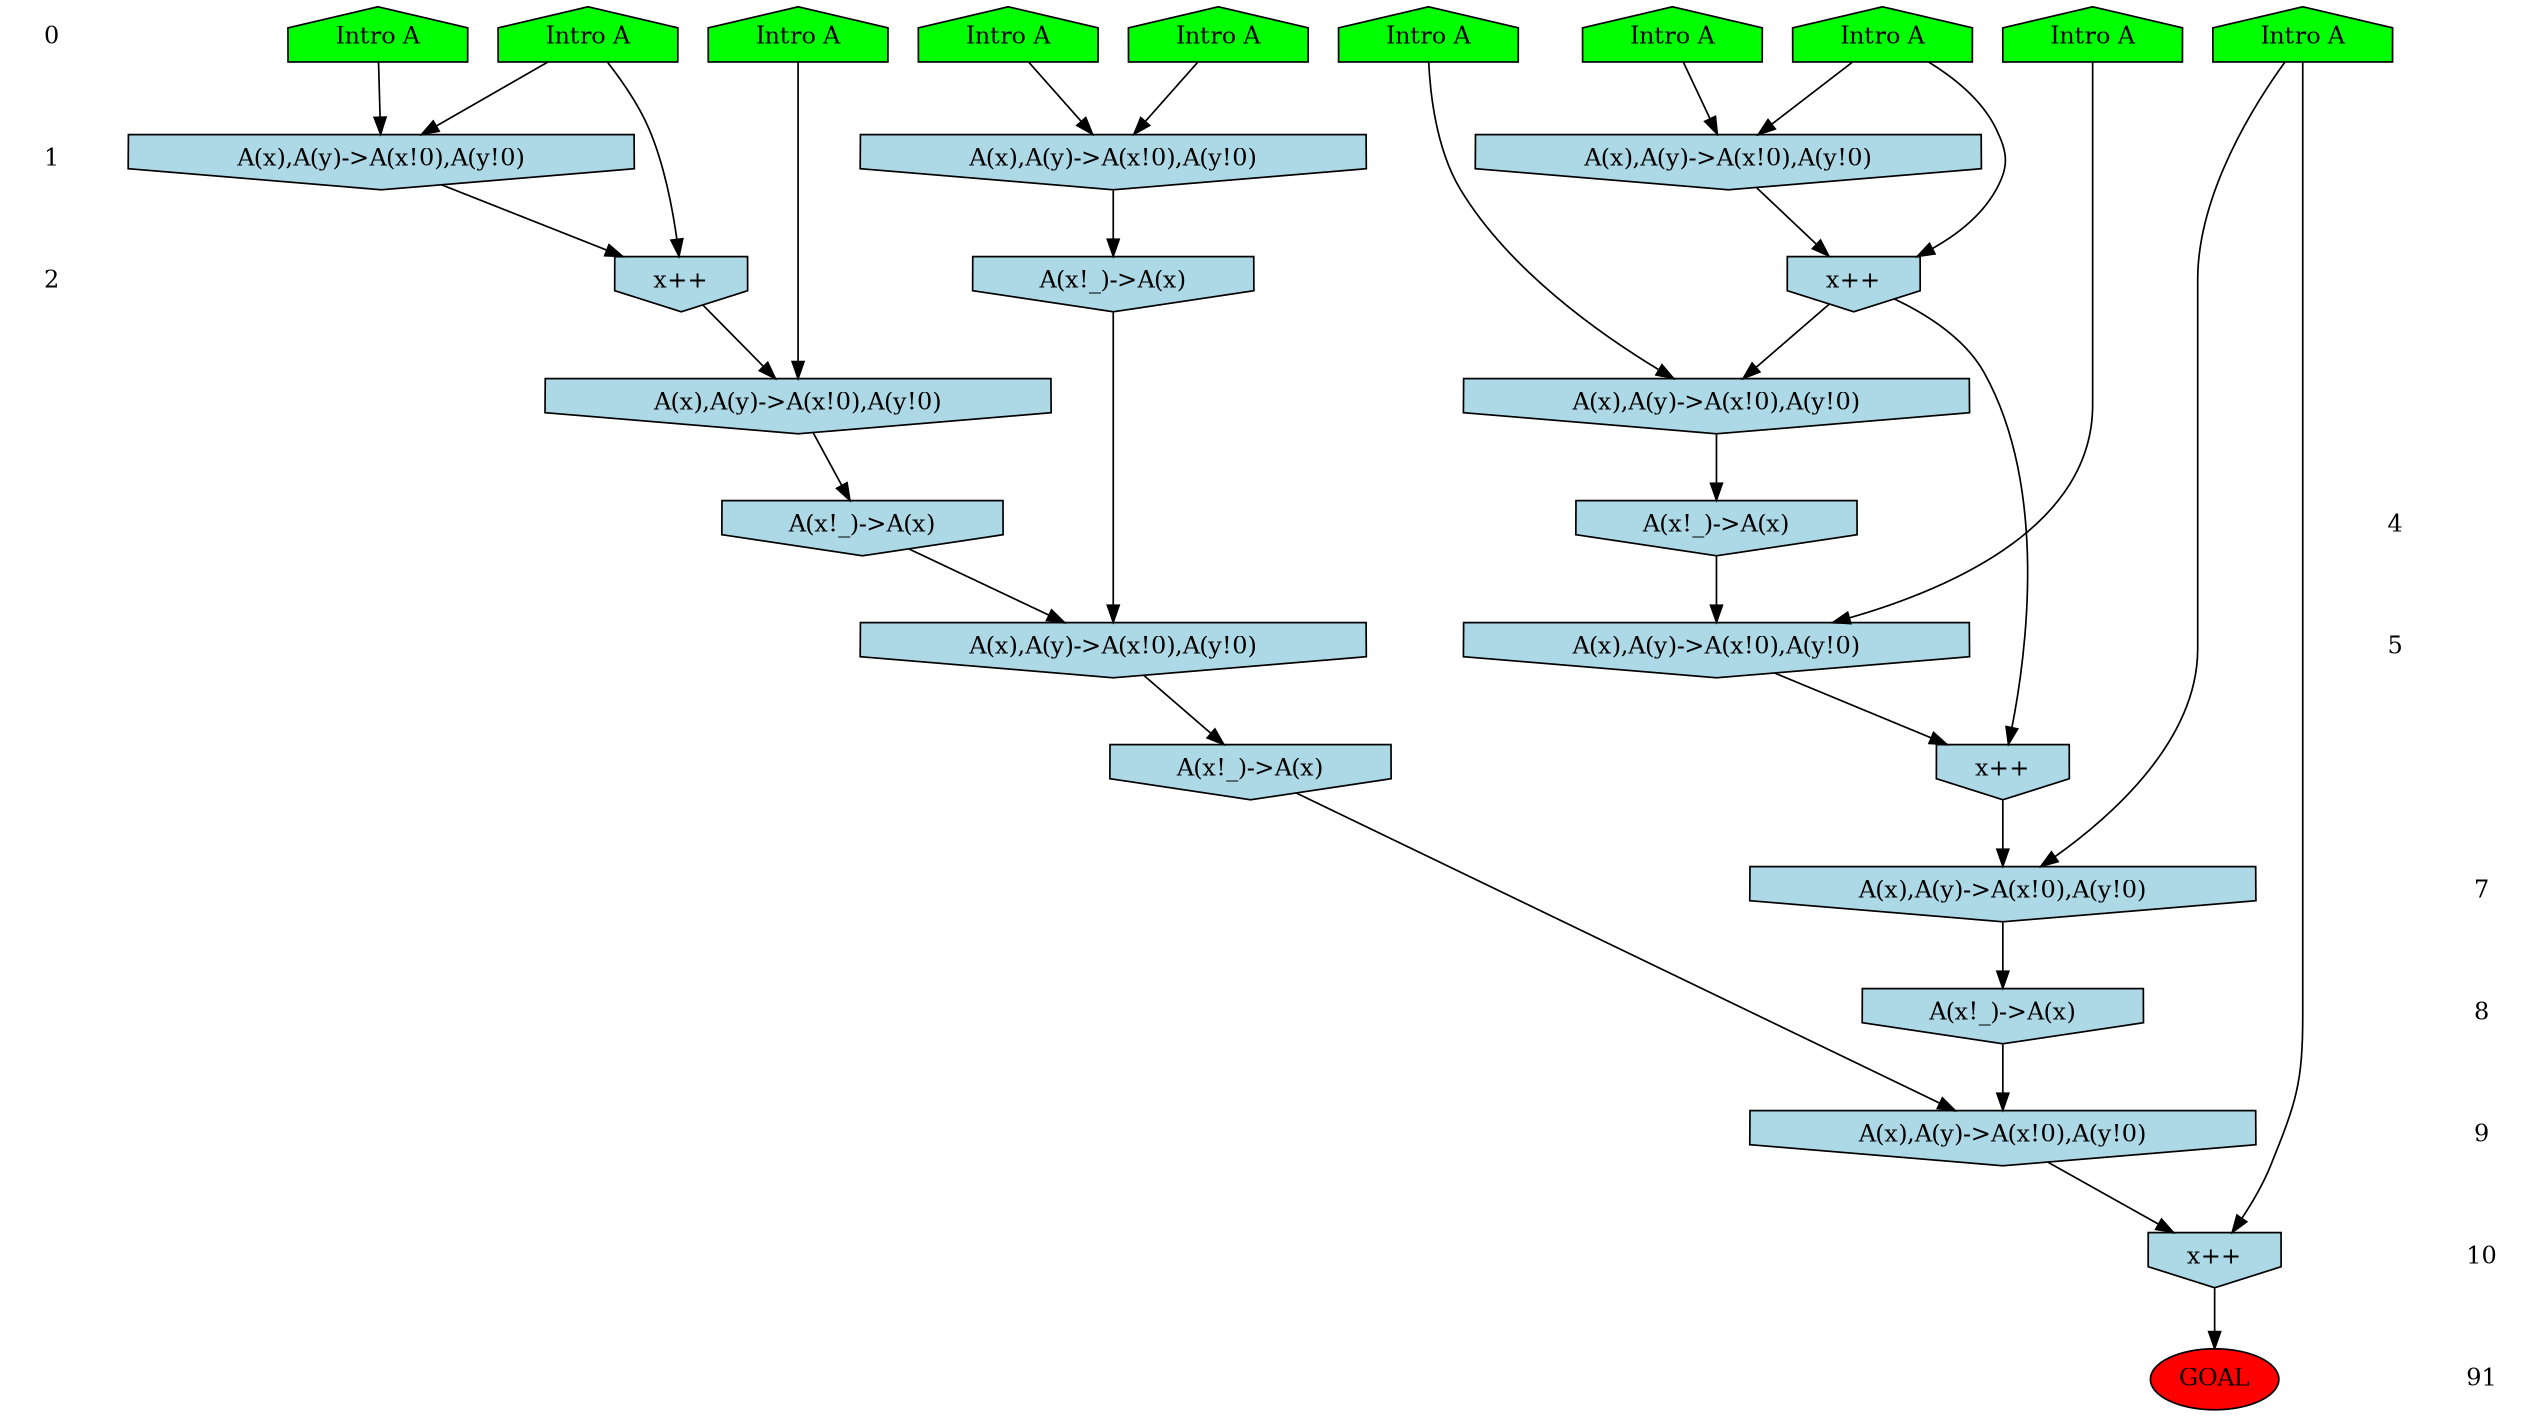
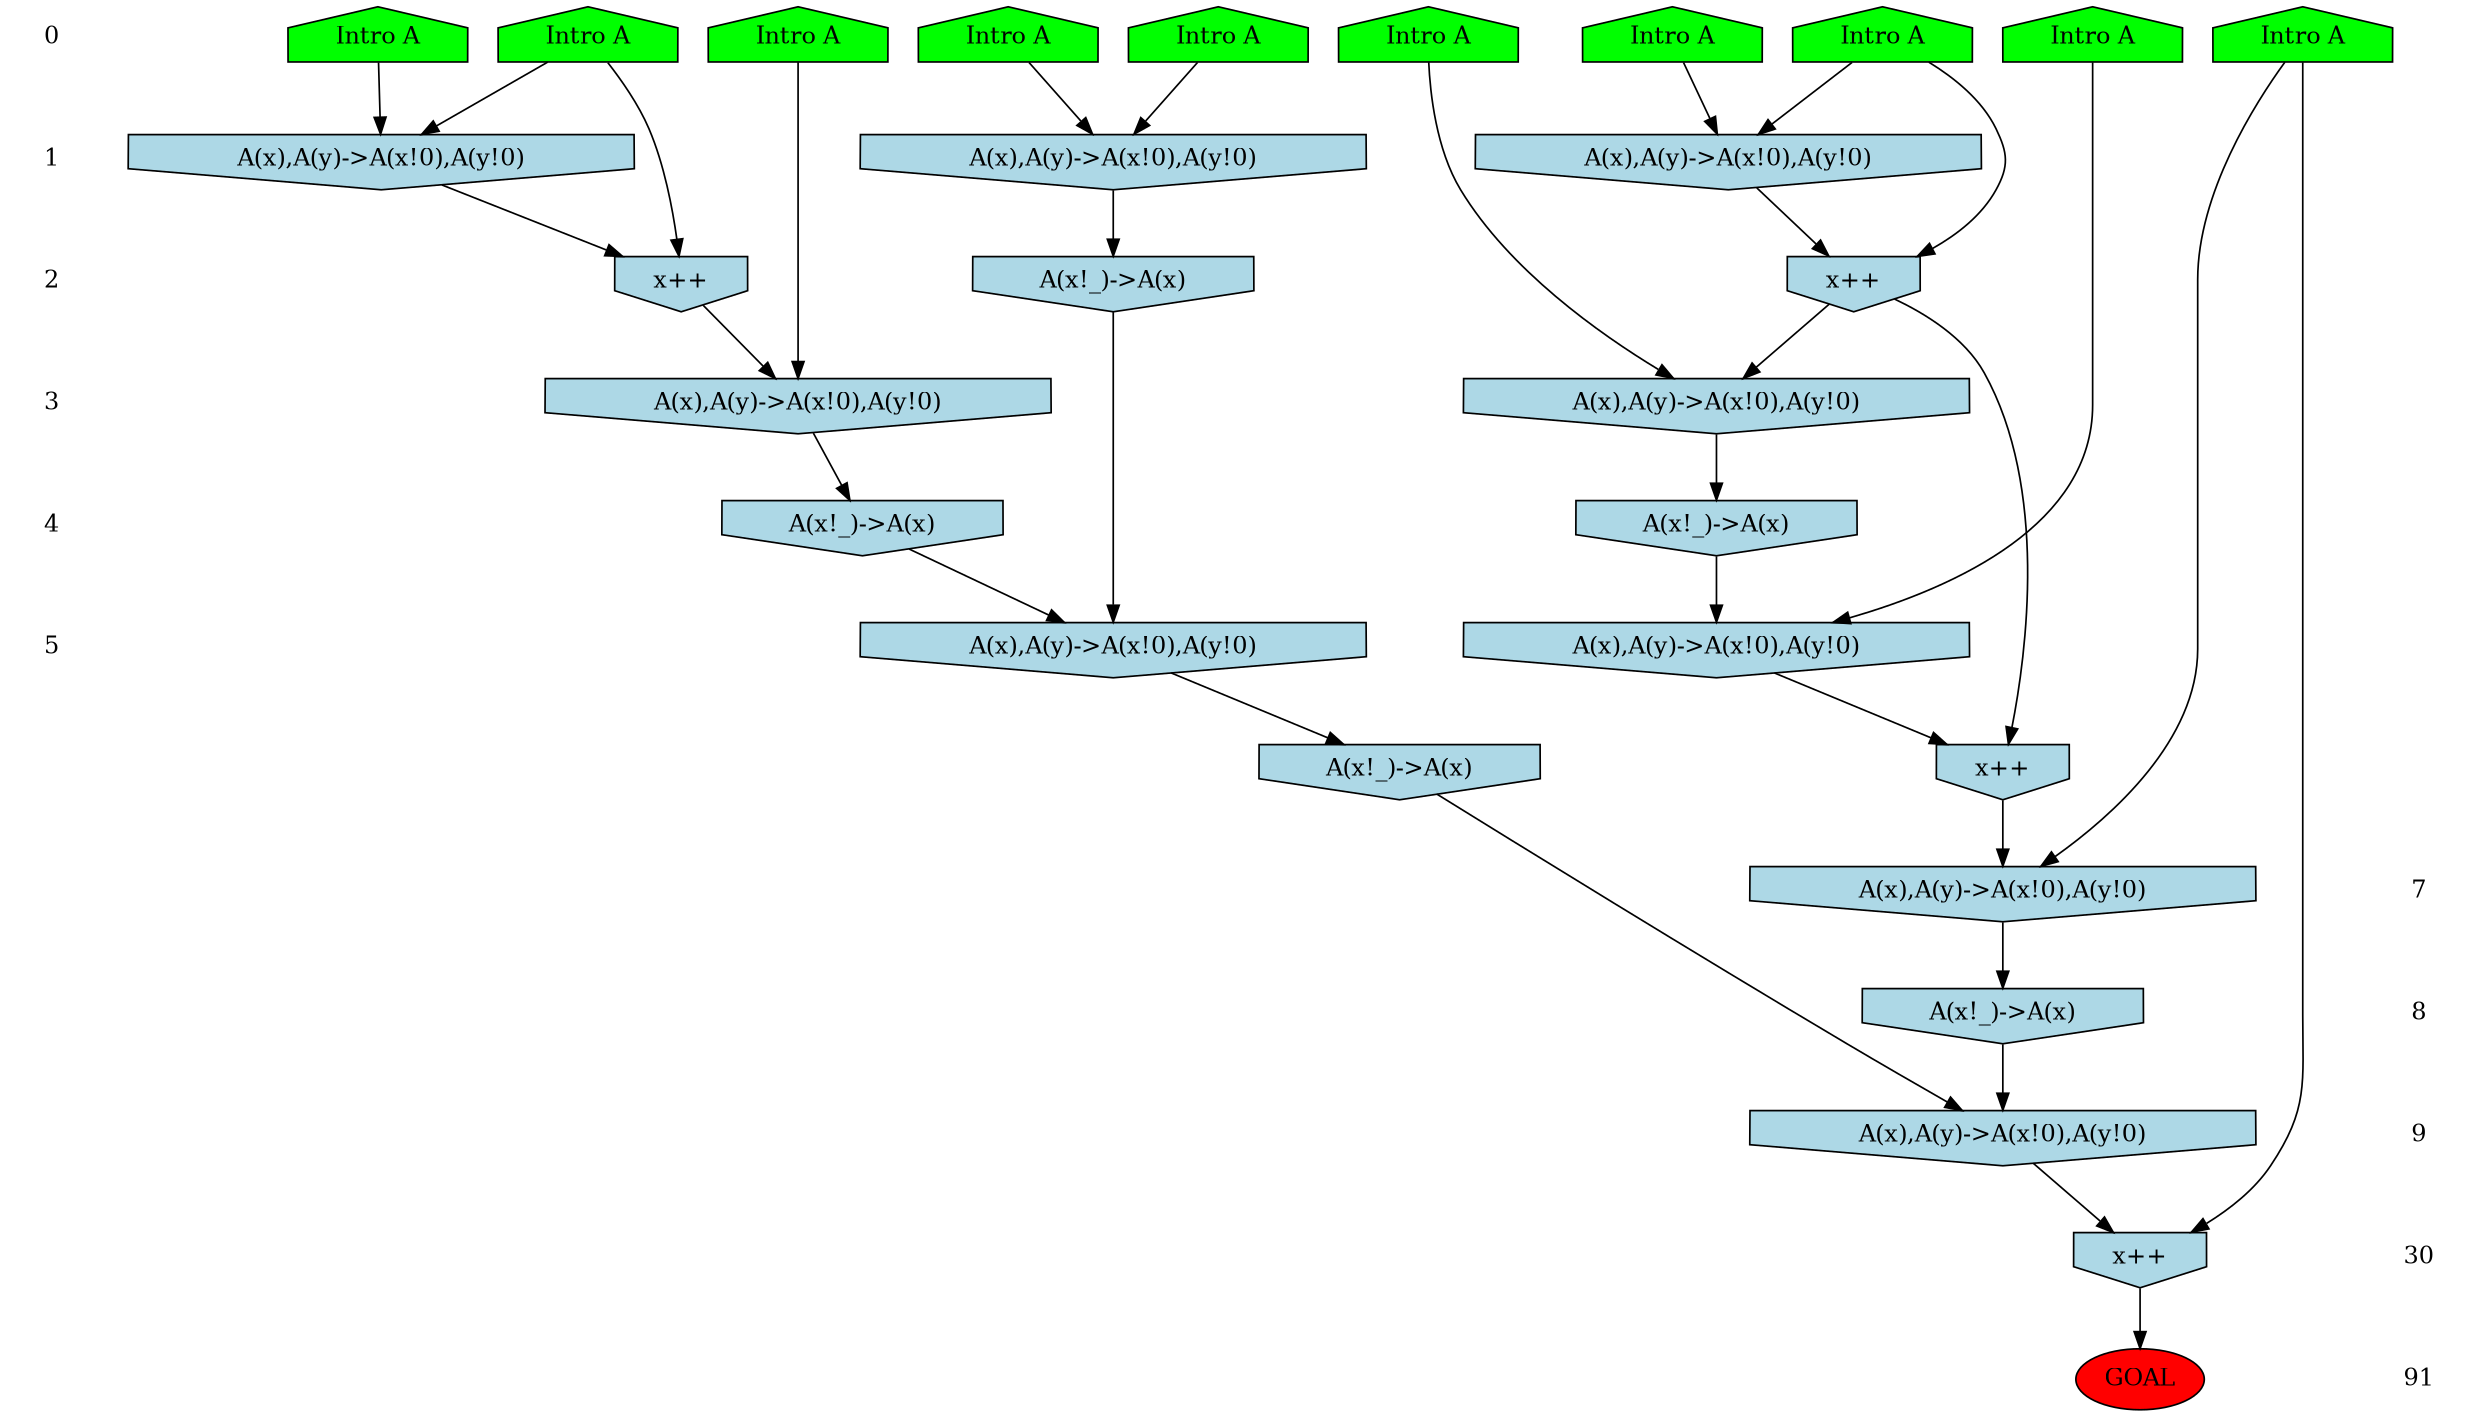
node "3": added
node "10": label "10" -> "30"
